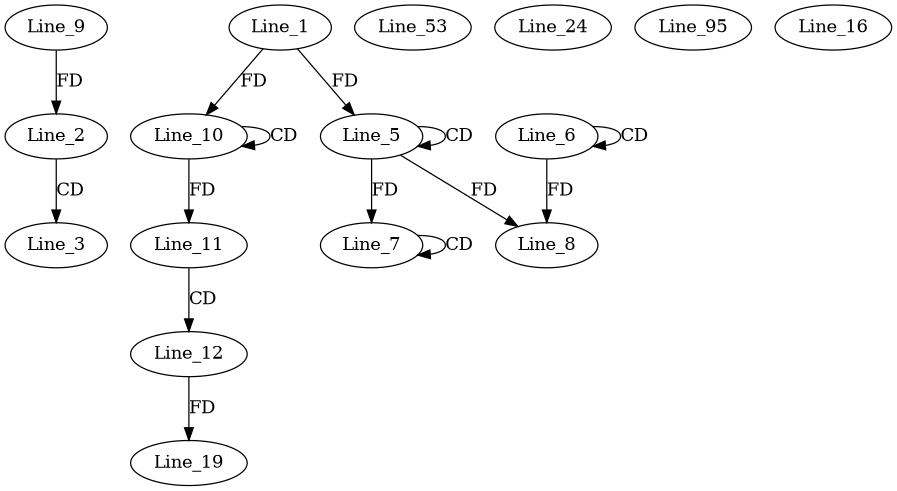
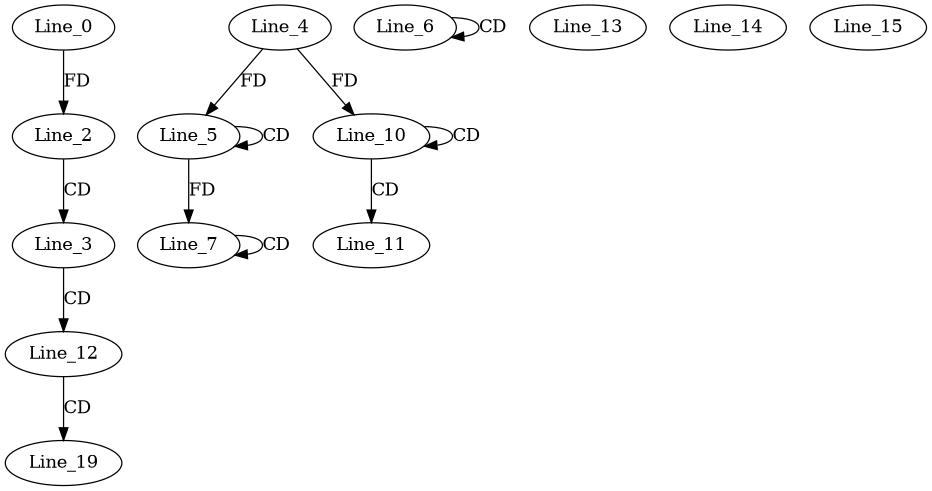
node "Line_9": label "Line_9" -> "Line_0"
node "Line_1": label "Line_1" -> "Line_4"
node "Line_53": label "Line_53" -> "Line_13"
node "Line_24": label "Line_24" -> "Line_14"
node "Line_95": label "Line_95" -> "Line_15"
node "Line_16": removed
edge "Line_10" -> "Line_11": label "FD" -> "CD"
node "Line_8": removed
edge "Line_11" -> "Line_12": now "Line_3" -> "Line_12"
edge "Line_12" -> "Line_19": label "FD" -> "CD"
